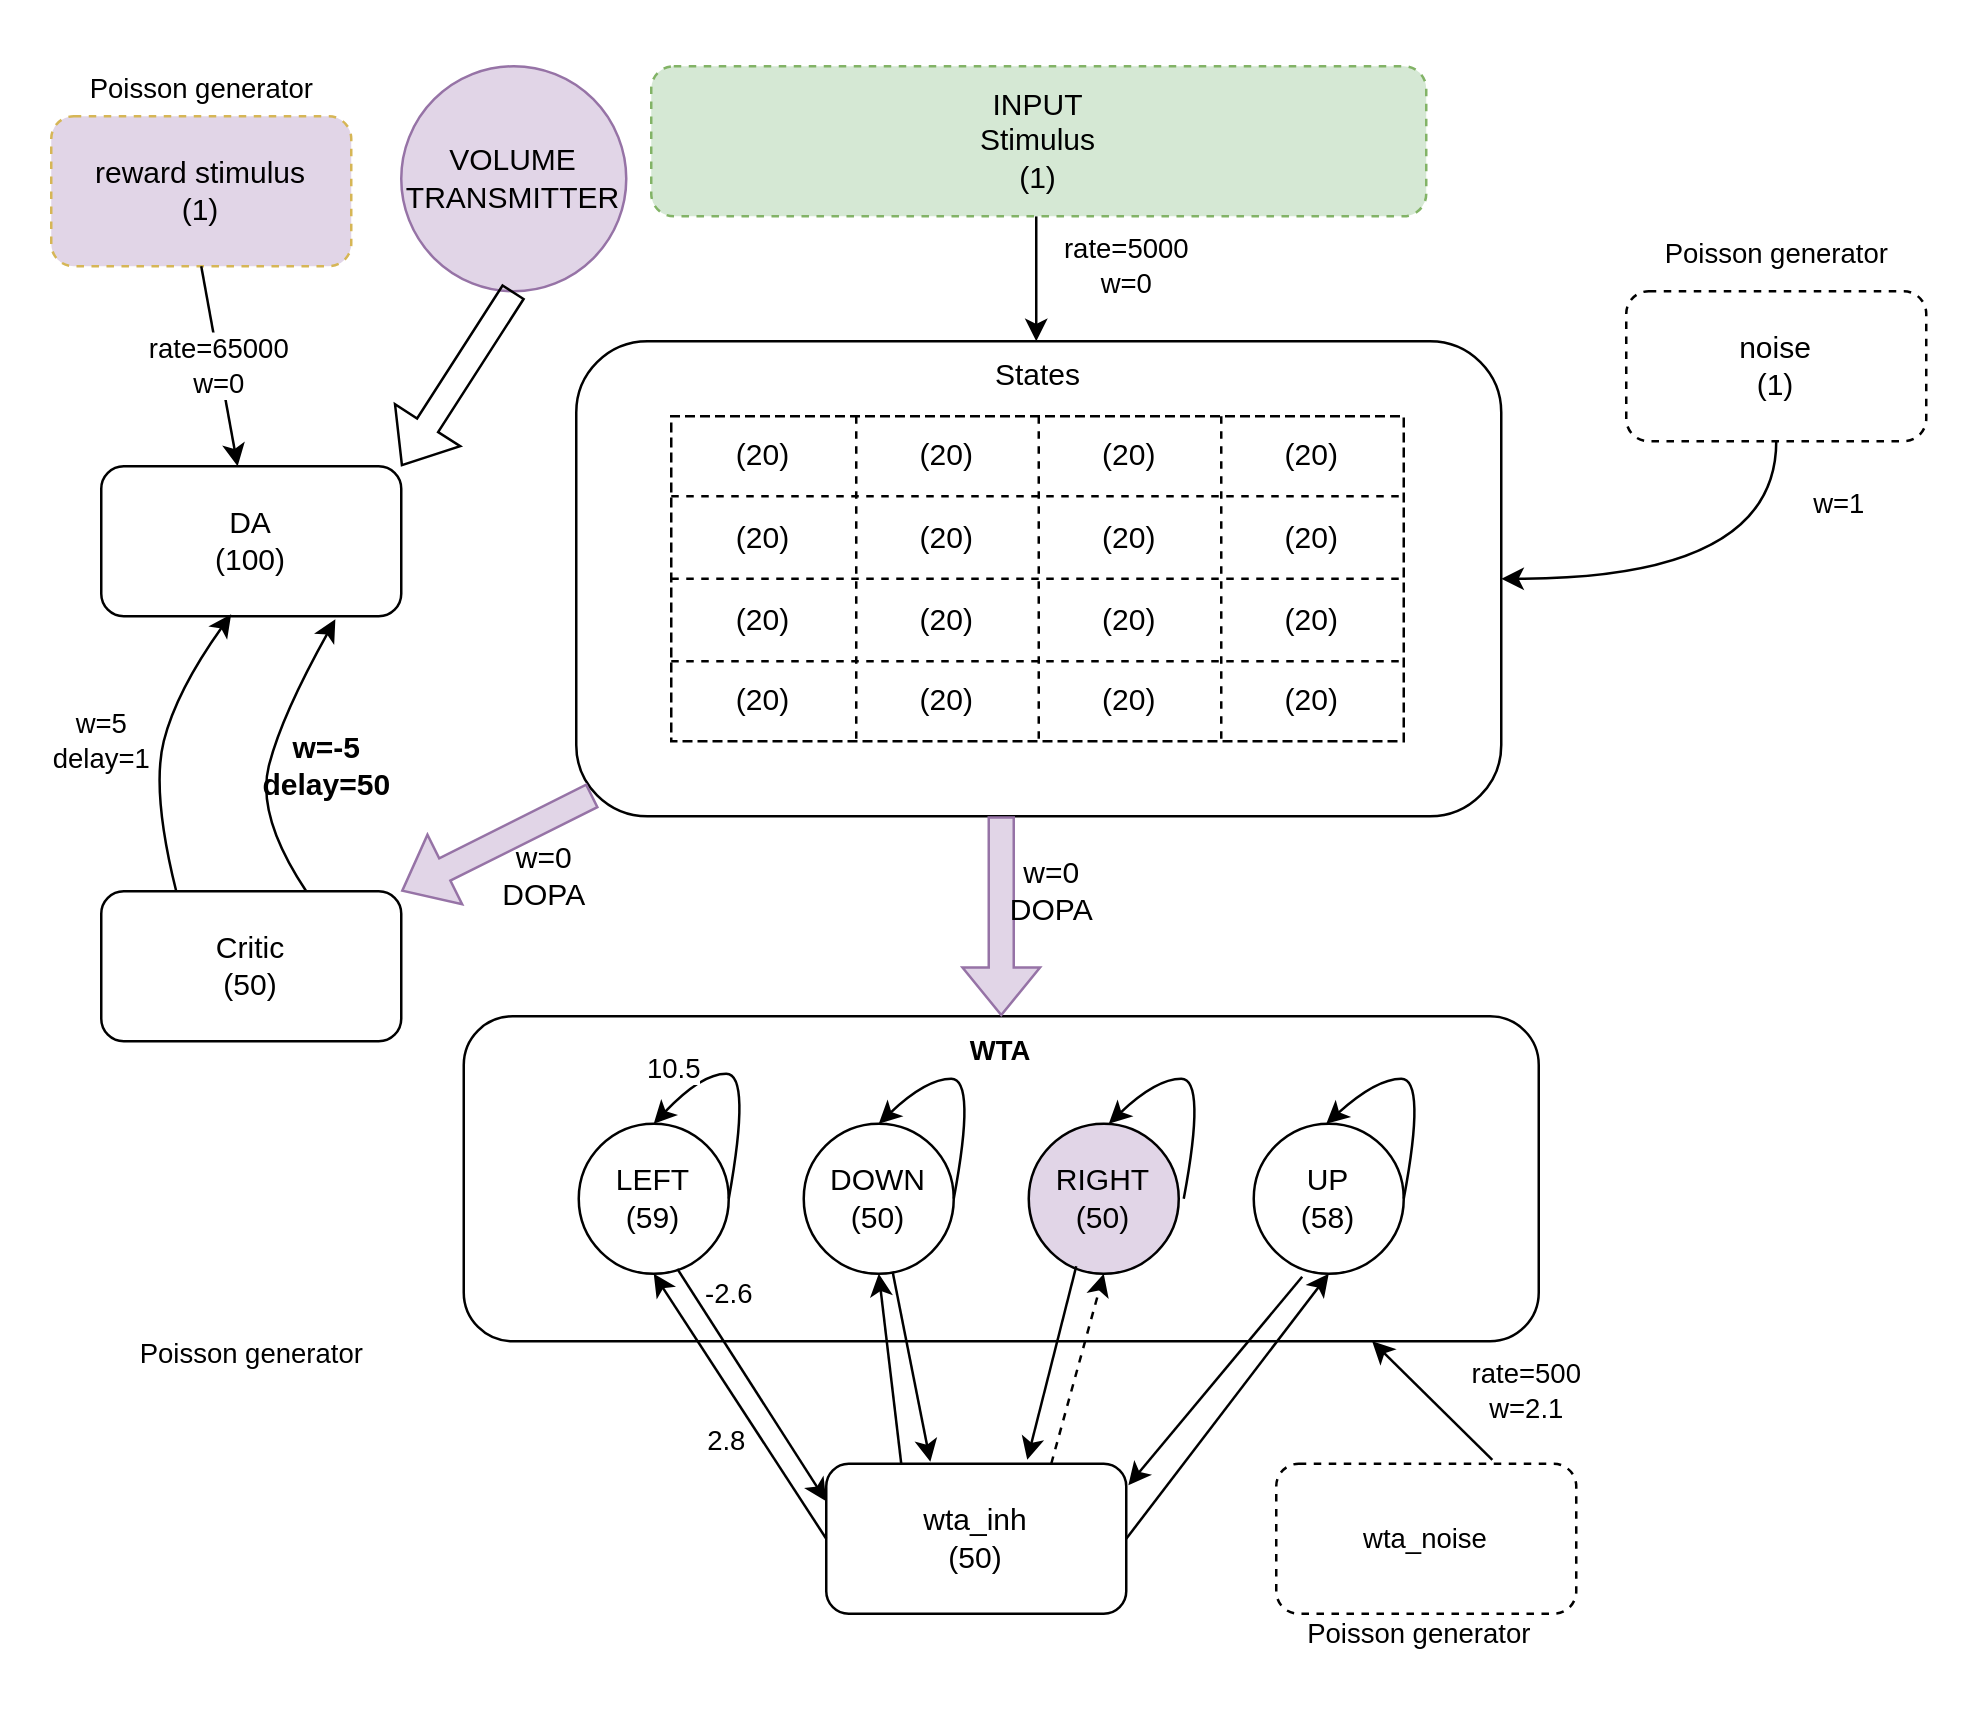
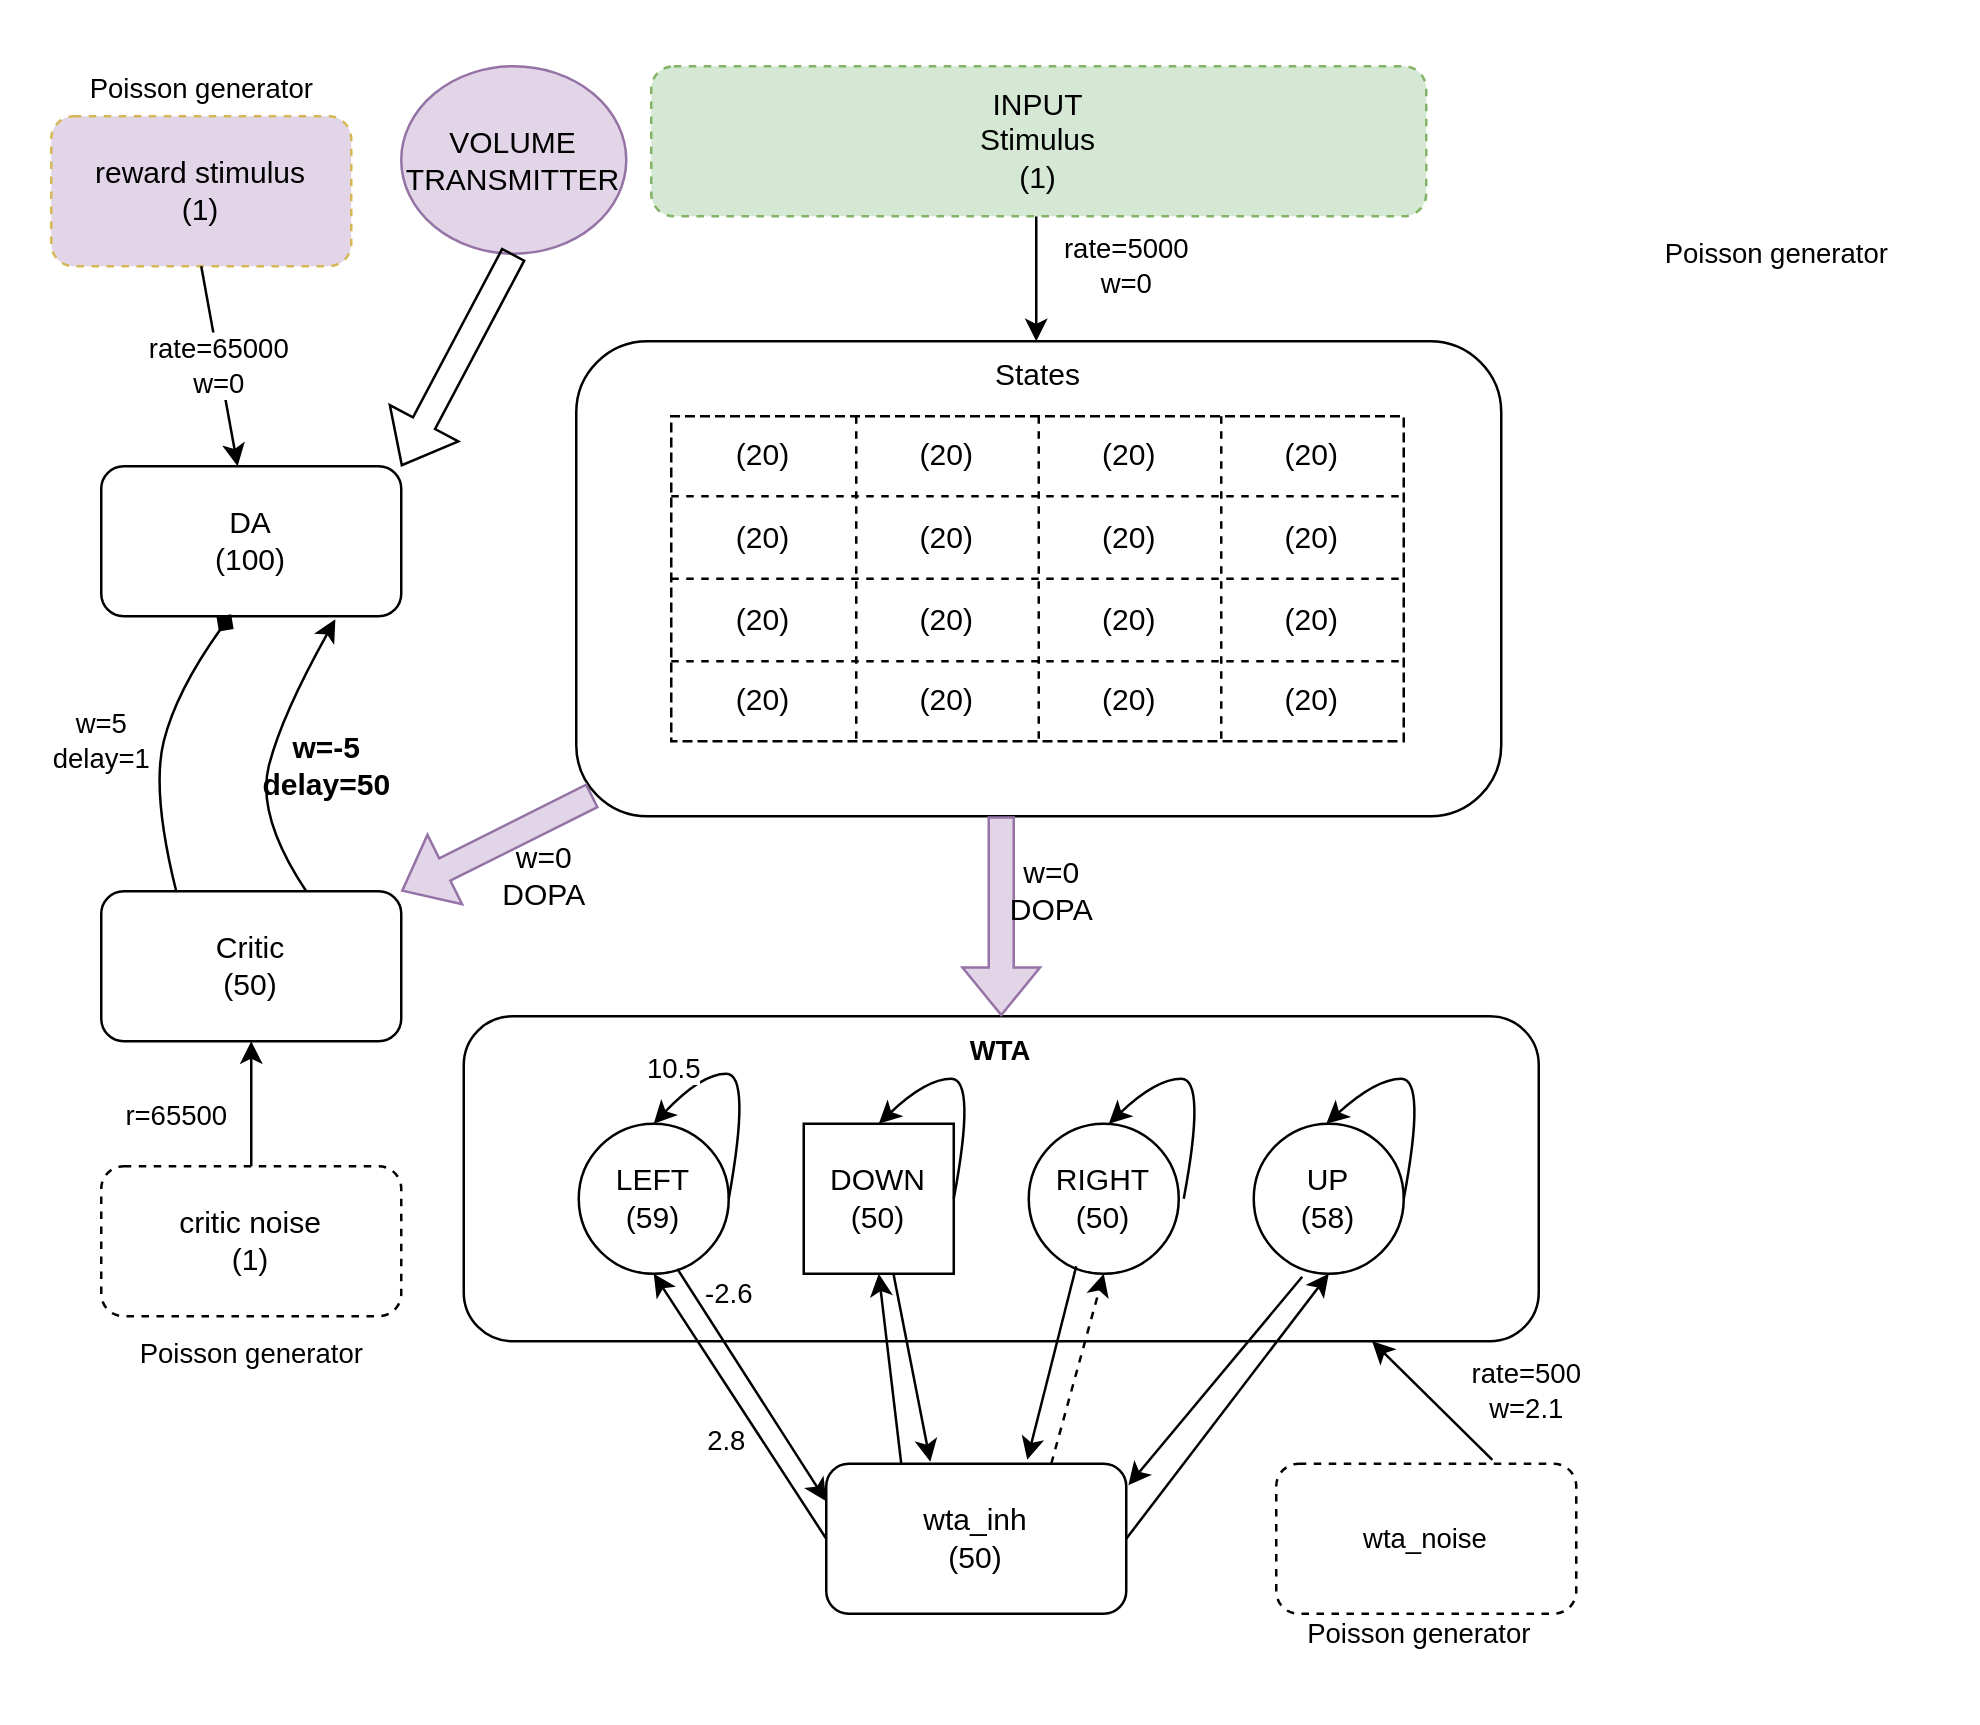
node "VOLUME TRANSMITTER": size 225x225 -> 225x188
node "noise (1)": removed
edge "noise (1)" -> "States": removed, label "w=1"
edge "Critic (50)" -> "DA (100)": arrowhead classic -> diamond
edge "critic noise (1)" -> "Critic (50)": added, label "r=65500"
node "DOWN (50)": shape ellipse -> rectangle
node "RIGHT (50)": fillcolor #e1d5e7 -> #ffffff
node "critic noise (1)": added
